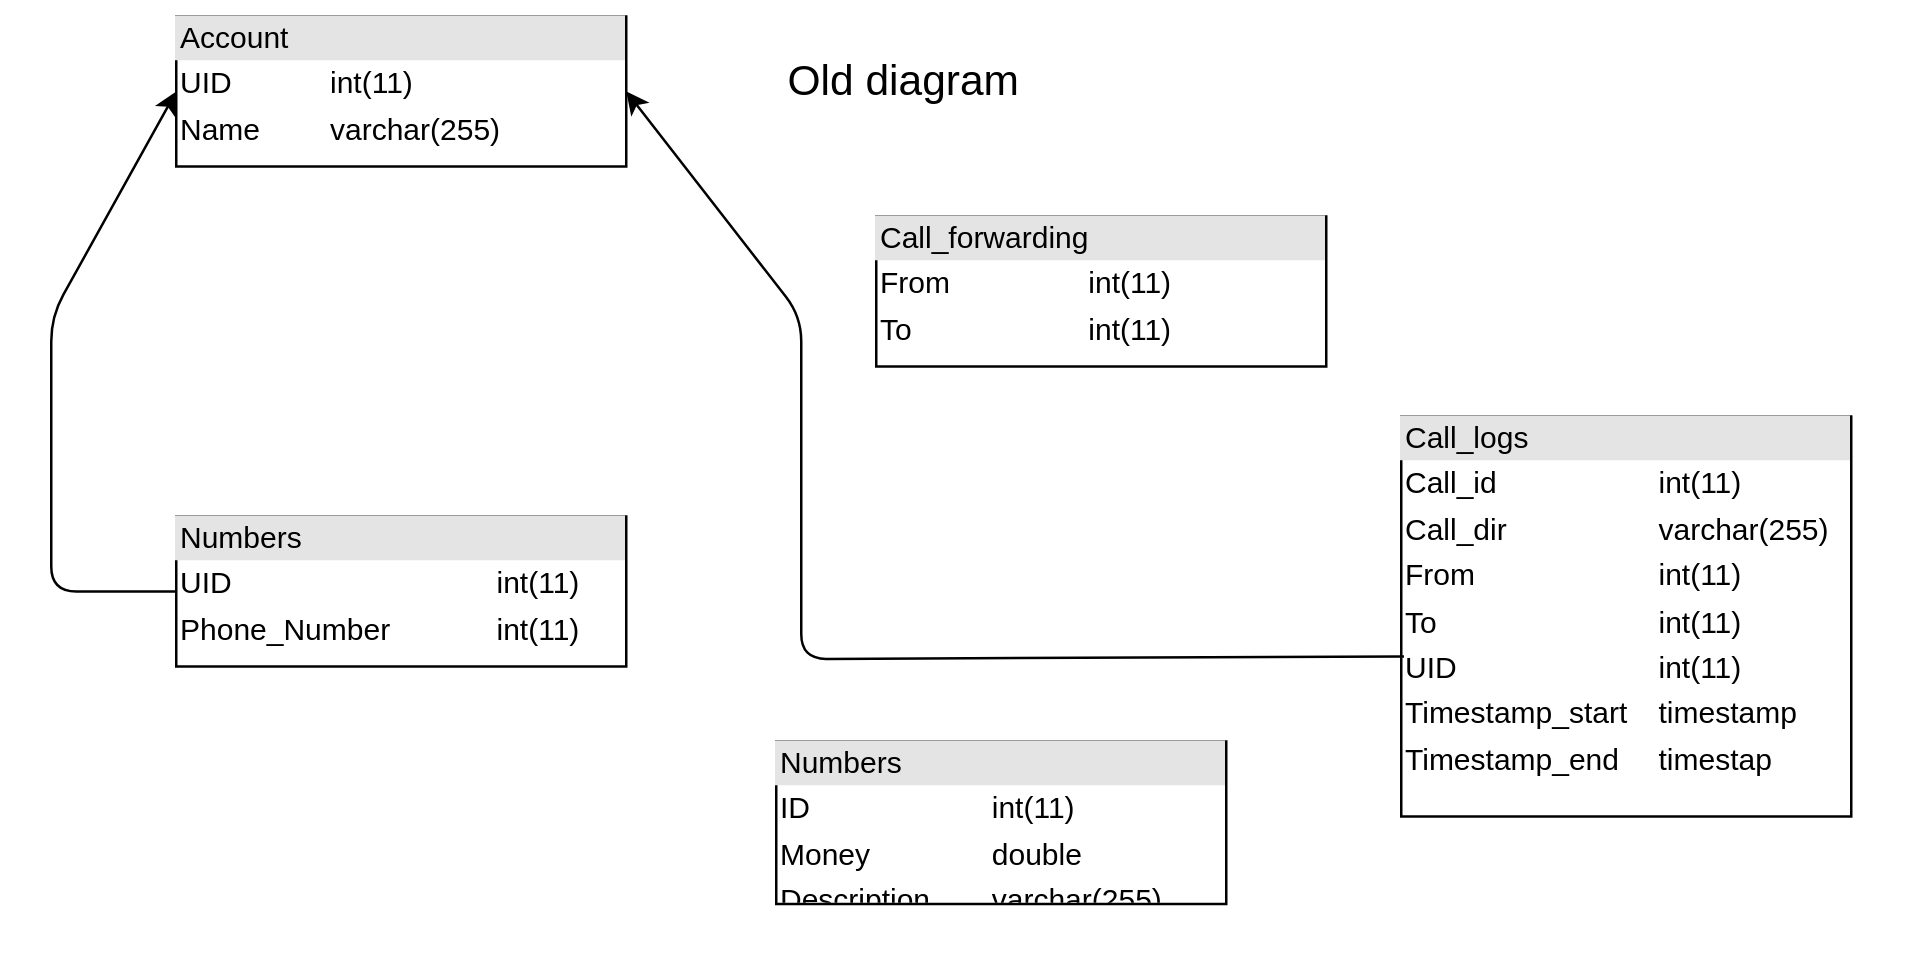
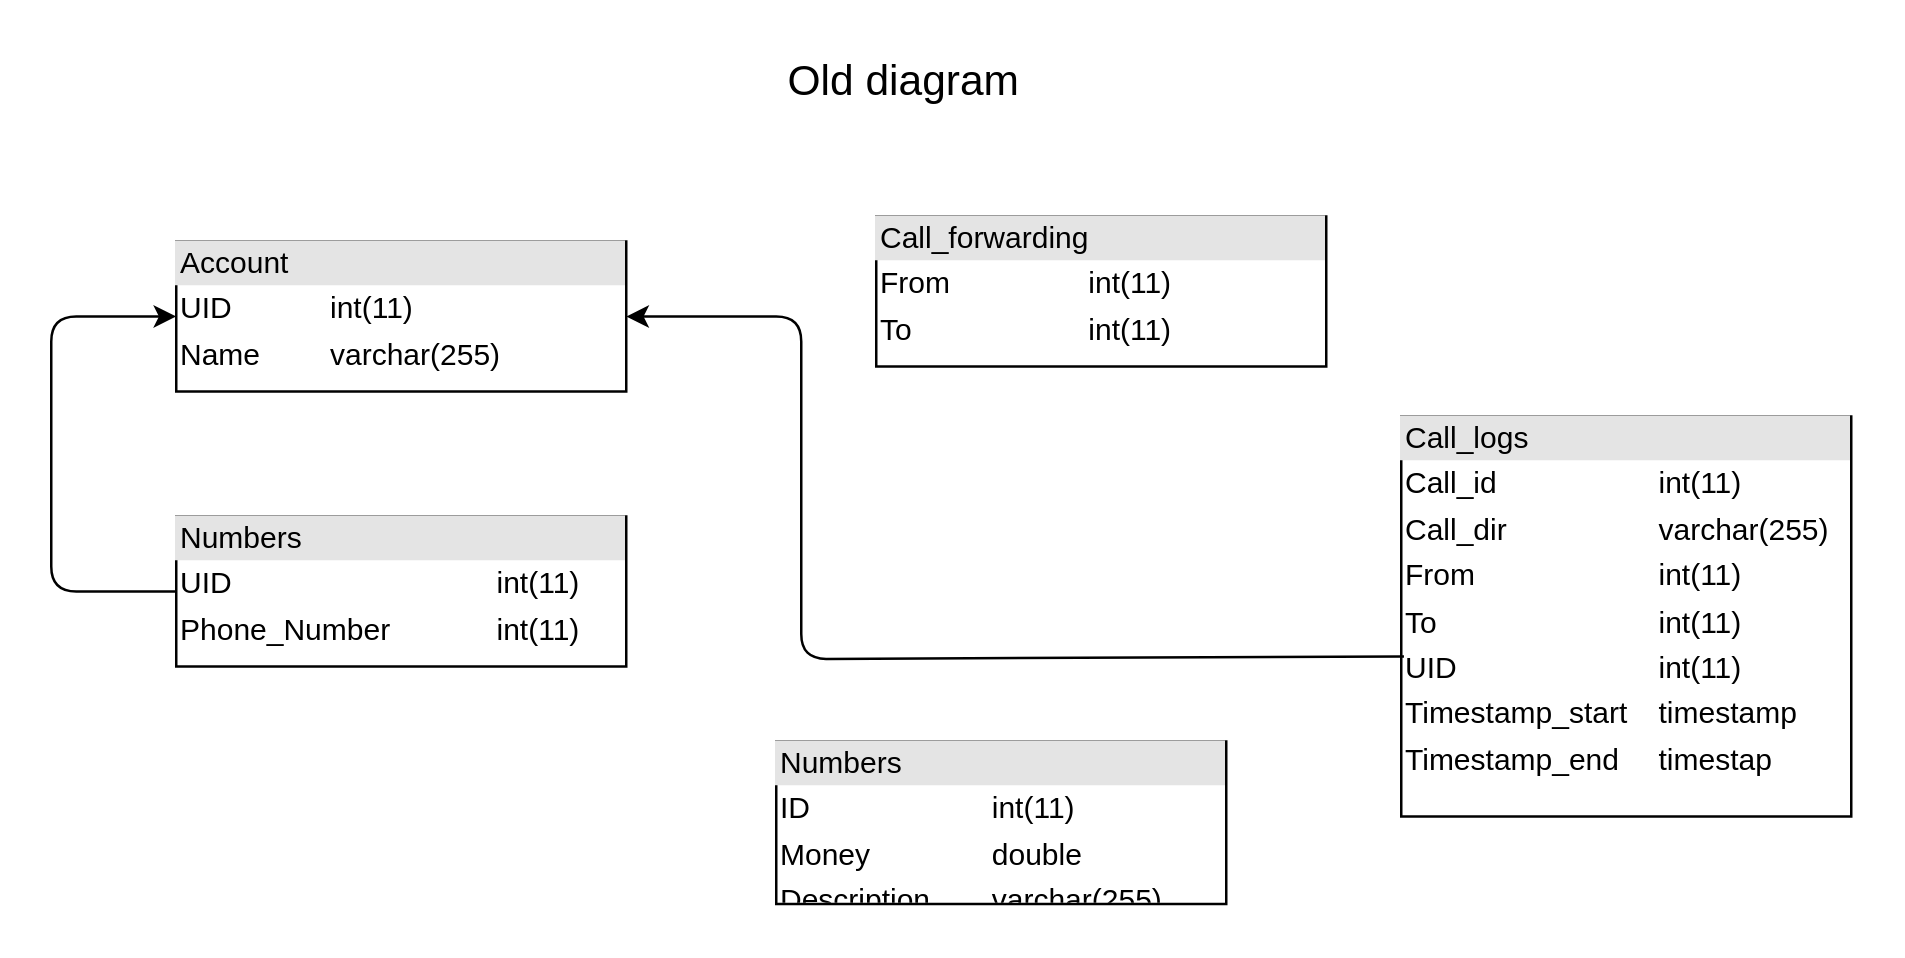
node "Account UID int(11) Name varchar(255)": moved (401, 91) -> (401, 316)
